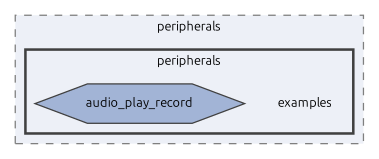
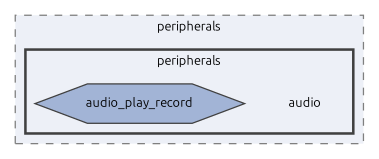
node "examples": label "examples" -> "audio"
